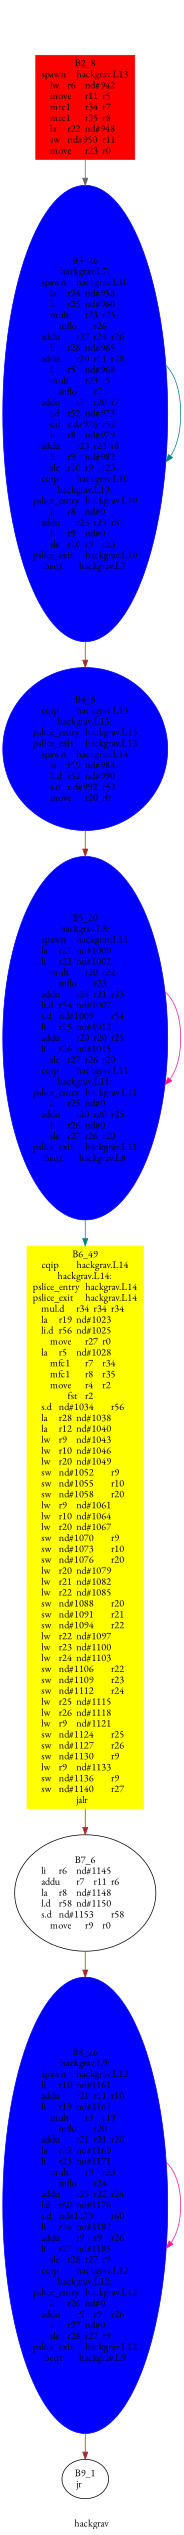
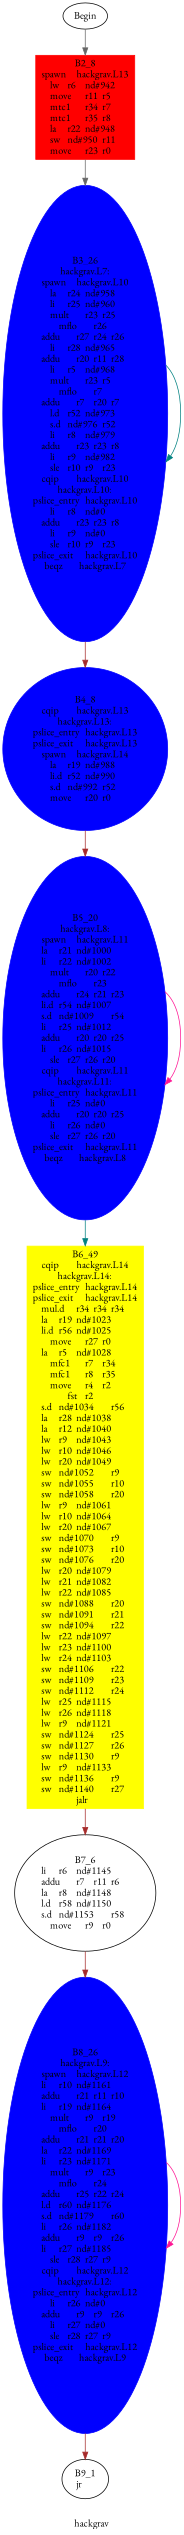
node "Begin": added
